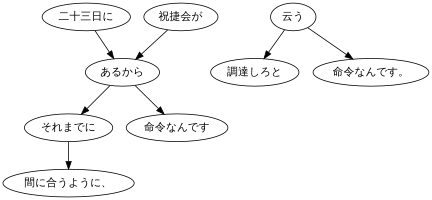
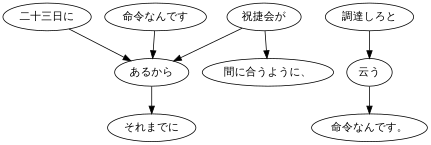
edge "云う" -> "調達しろと": reversed
edge "あるから" -> "命令なんです": reversed
edge "それまでに" -> "間に合うように、": now "祝捷会が" -> "間に合うように、"
